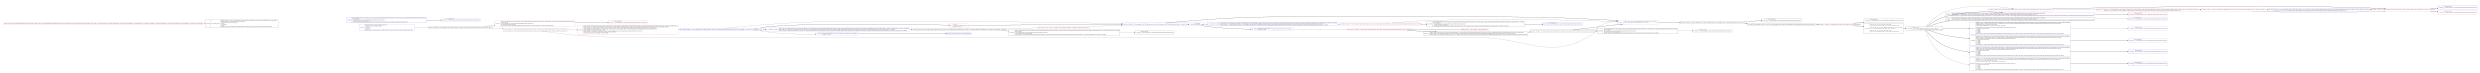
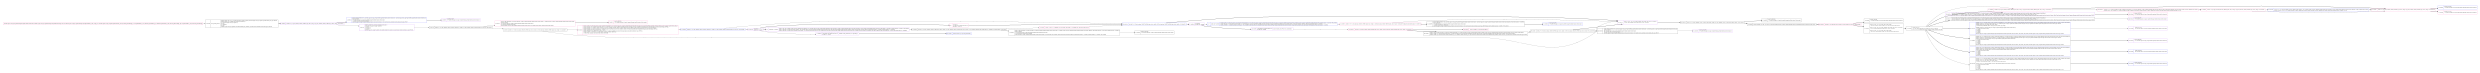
node "1: 0x0008": added
